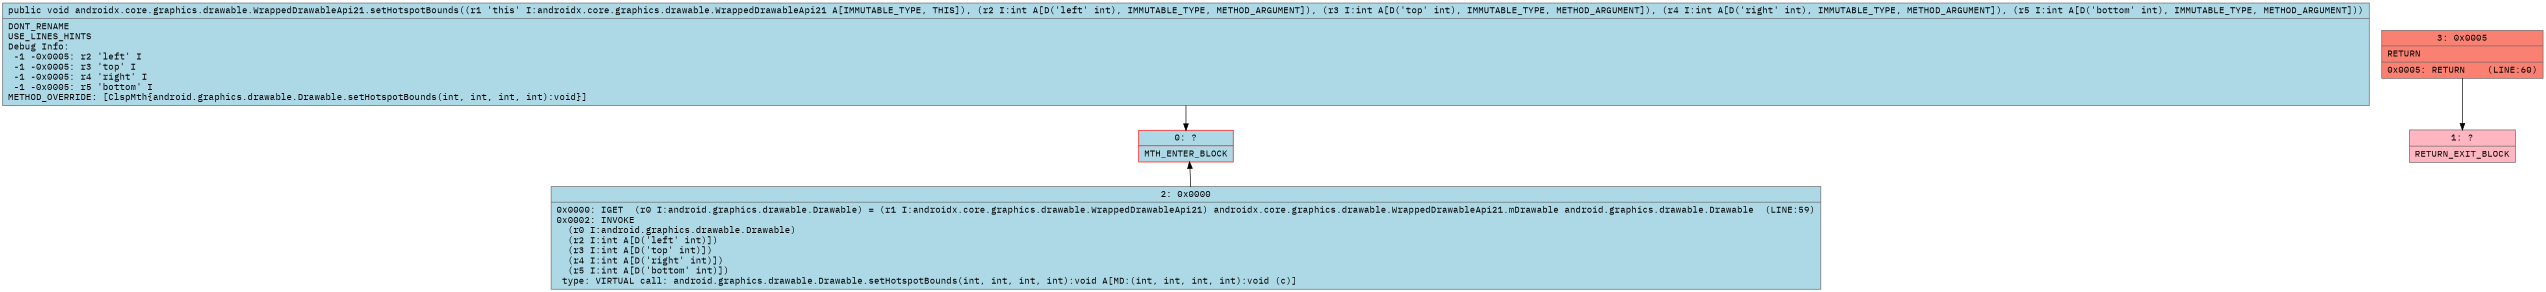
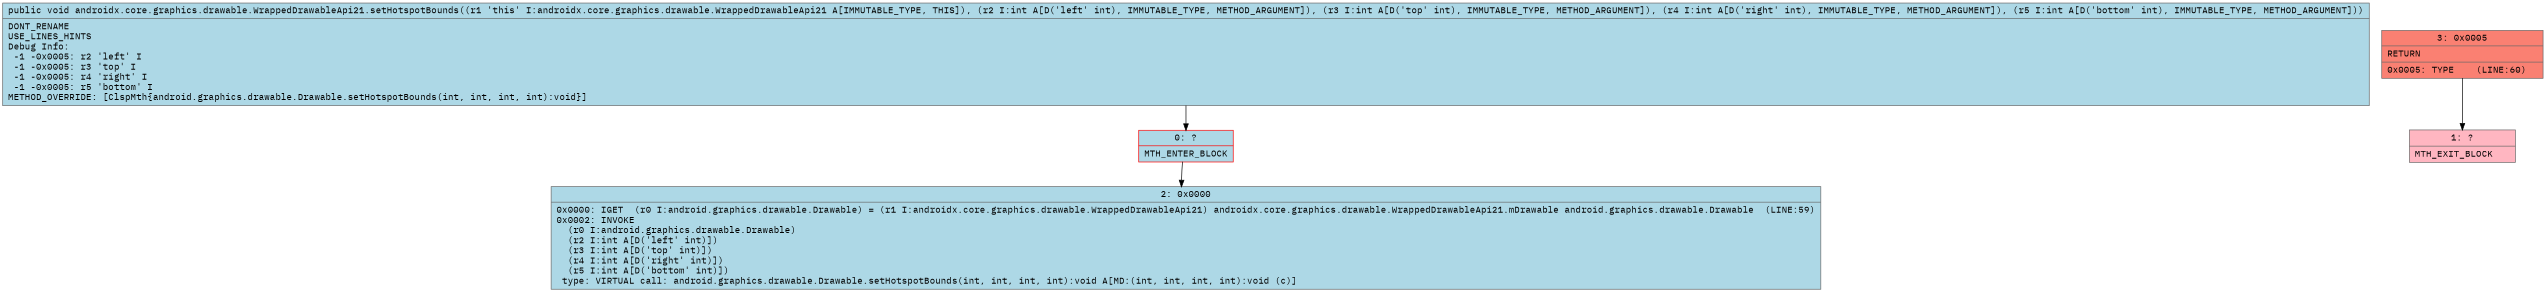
node "3: 0x0005": text "0x0005: RETURN    (LINE:60)" -> "0x0005: TYPE    (LINE:60)"
node "1: ?": text "RETURN_EXIT_BLOCK" -> "MTH_EXIT_BLOCK"
edge "2: 0x0000" -> "0: ?": reversed
